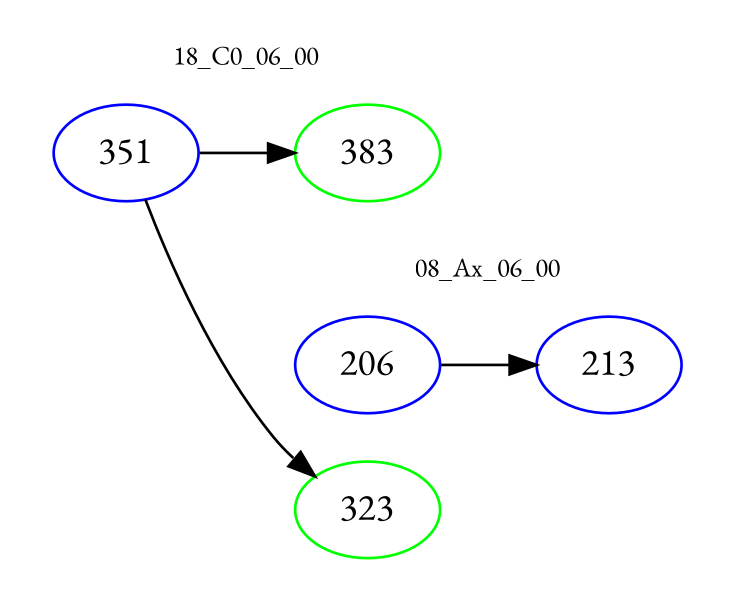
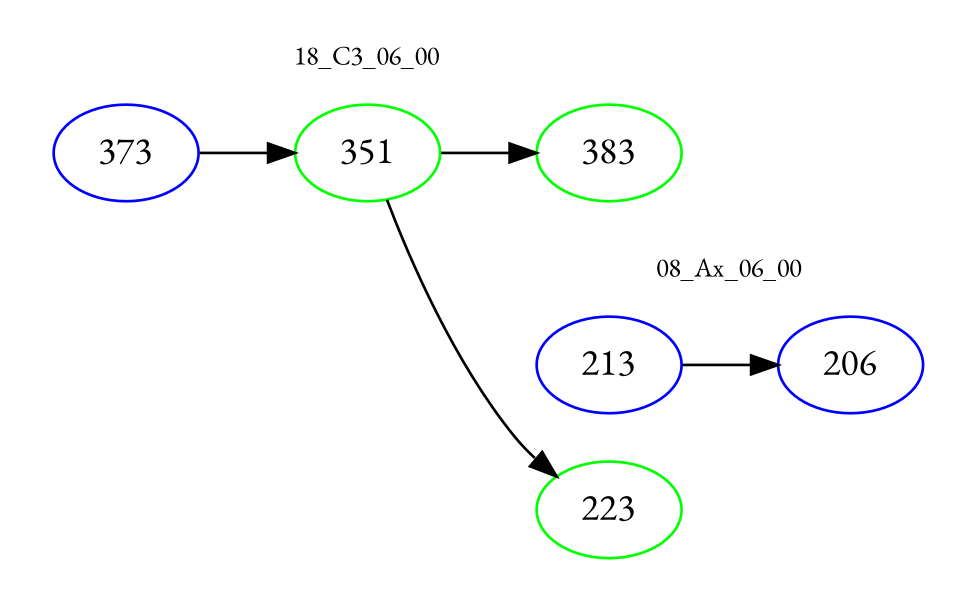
cluster "18_C0_06_00": label "18_C0_06_00" -> "18_C3_06_00"
node "373": added
node "351": color blue -> green
edge "206" -> "213": reversed
node "323": label "323" -> "223"
